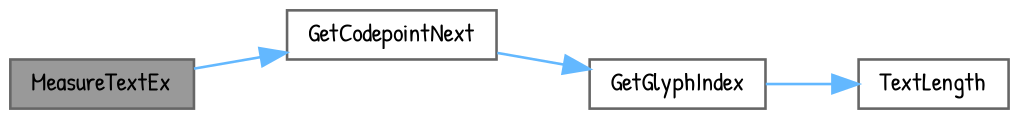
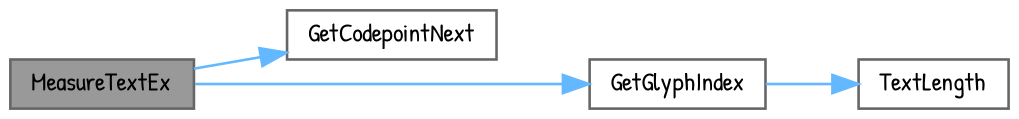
edge "GetCodepointNext" -> "GetGlyphIndex": now "MeasureTextEx" -> "GetGlyphIndex"
